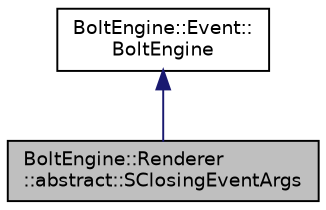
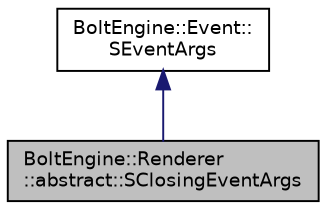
node "BoltEngine::Event:: BoltEngine": label "BoltEngine::Event:: BoltEngine" -> "BoltEngine::Event:: SEventArgs"
